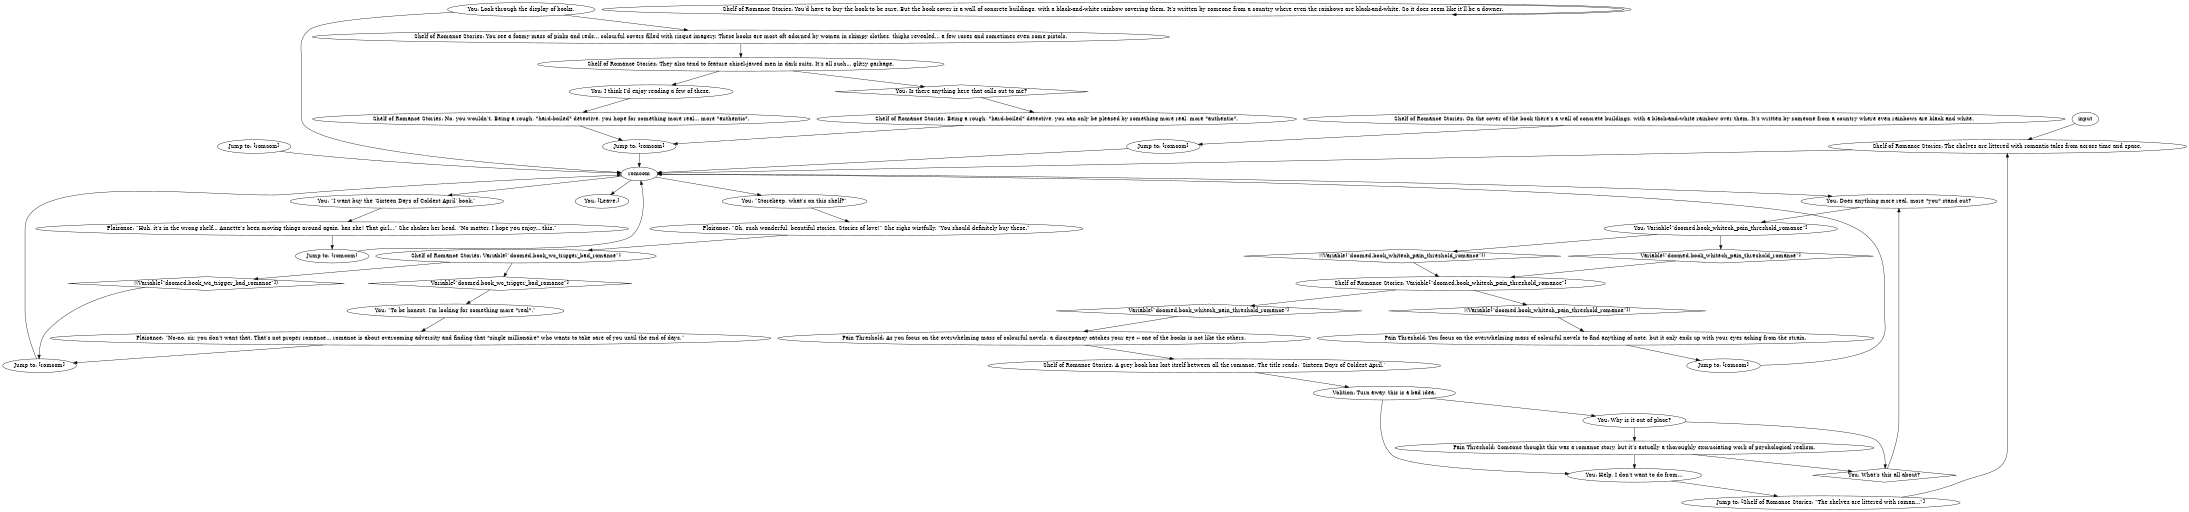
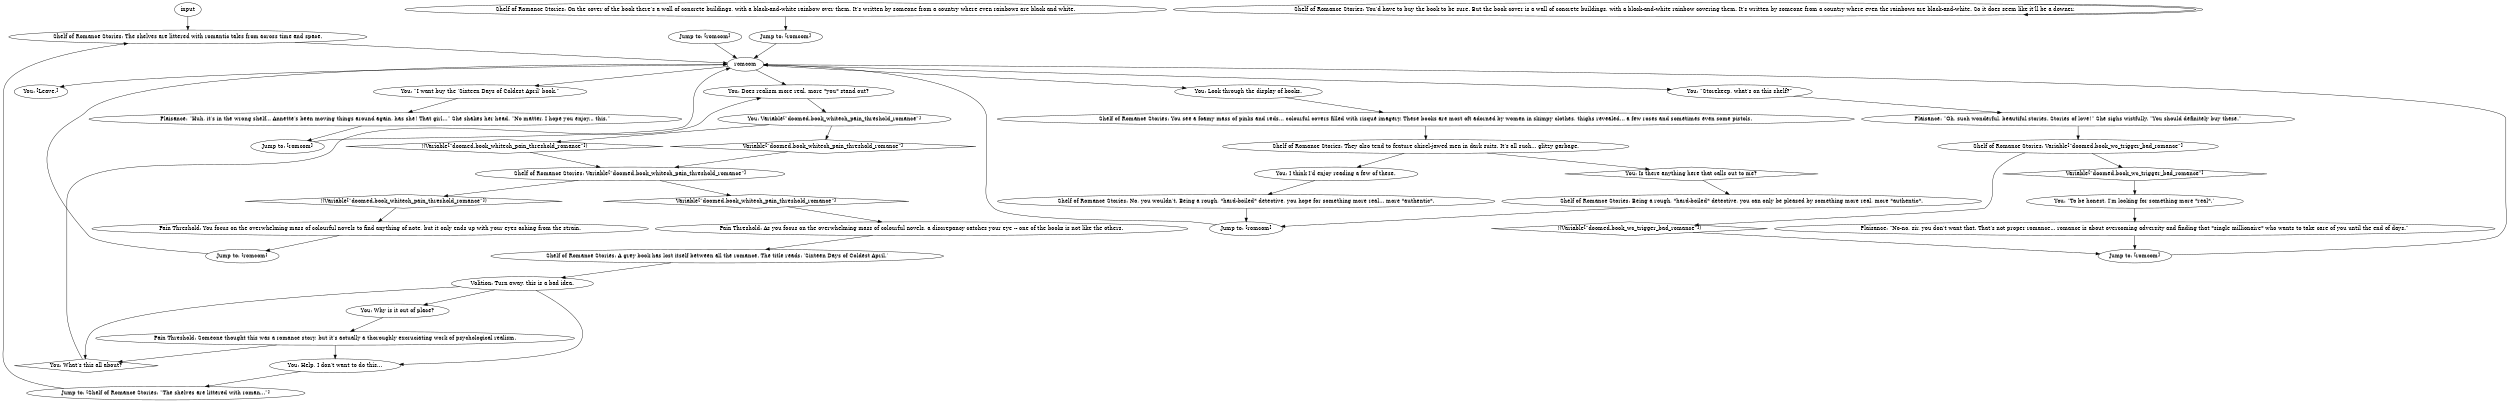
edge "You: Look through the display of books." -> "romcom": reversed
node "You: Does anything more real, more *you* stand out?": label "You: Does anything more real, more *you* stand out?" -> "You: Does realism more real, more *you* stand out?"
edge "You: Why is it out of place?" -> "You: What's this all about?": now "Volition: Turn away, this is a bad idea." -> "You: What's this all about?"
node "You: Help, I don't want to do from...": label "You: Help, I don't want to do from..." -> "You: Help, I don't want to do this..."
